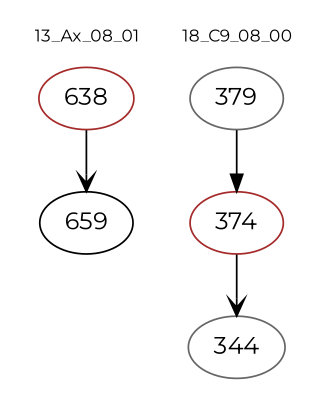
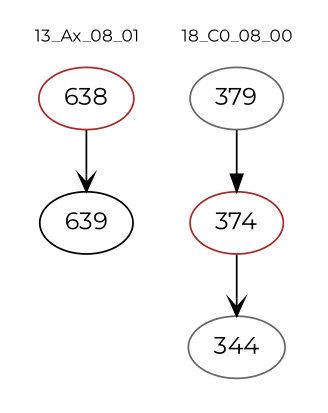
cluster "18_C9_08_00": label "18_C9_08_00" -> "18_C0_08_00"
node "659": label "659" -> "639"
